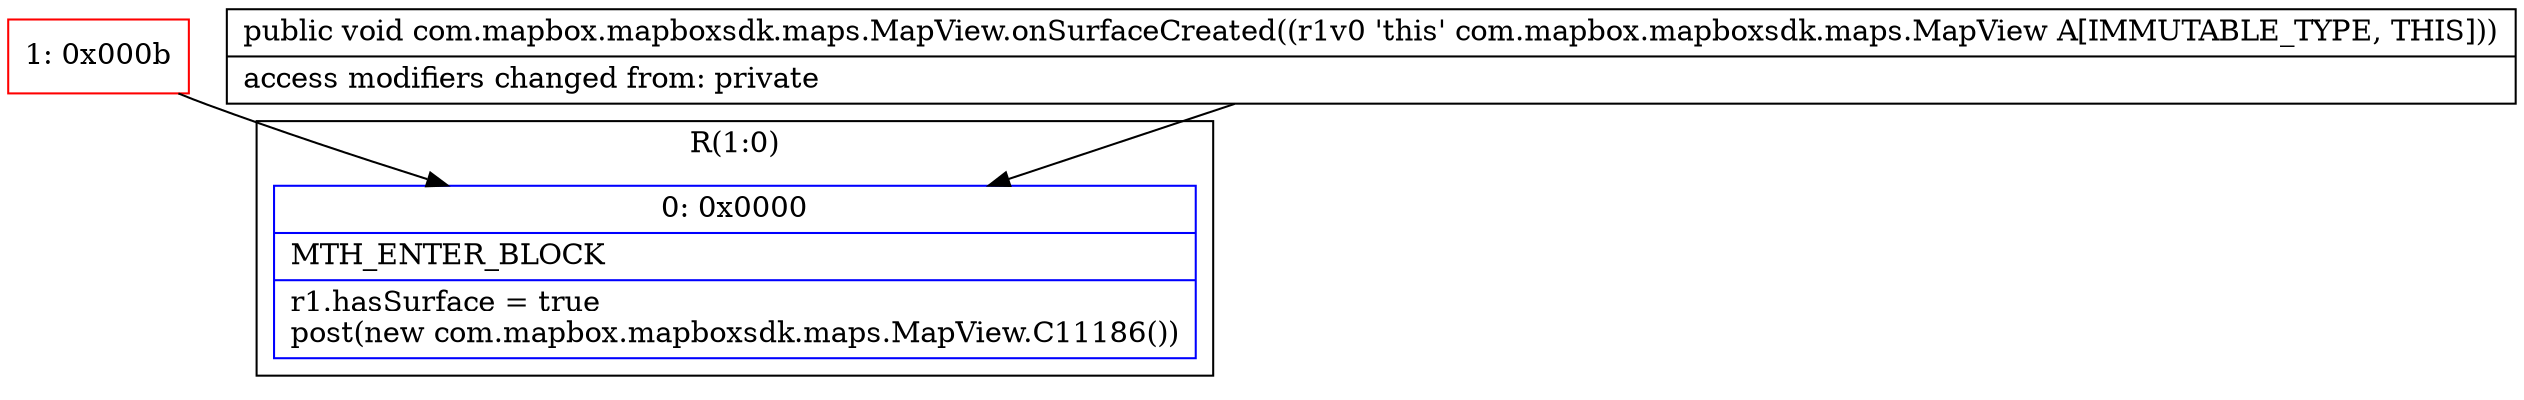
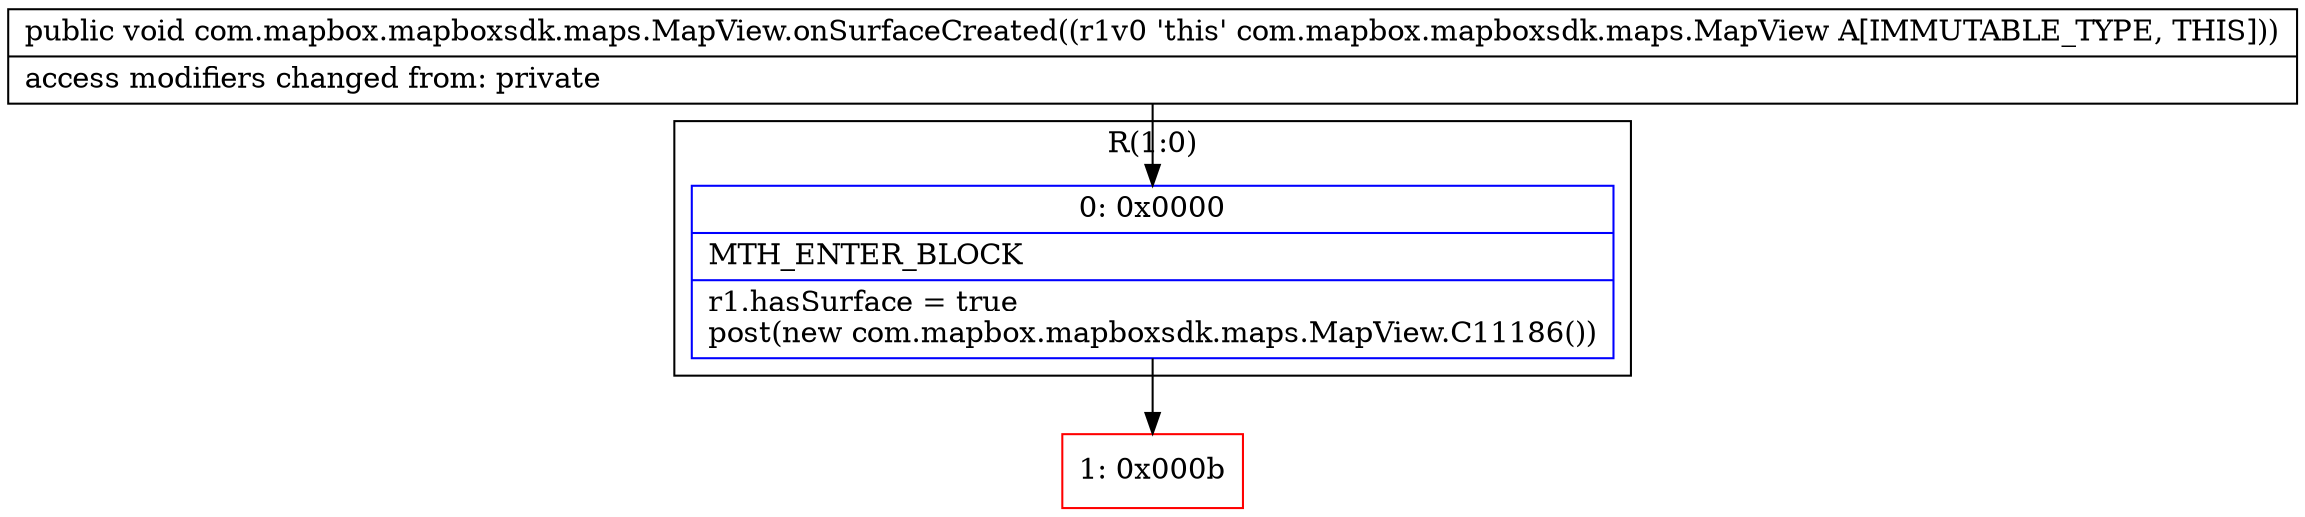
edge "1: 0x000b" -> "0: 0x0000": reversed
